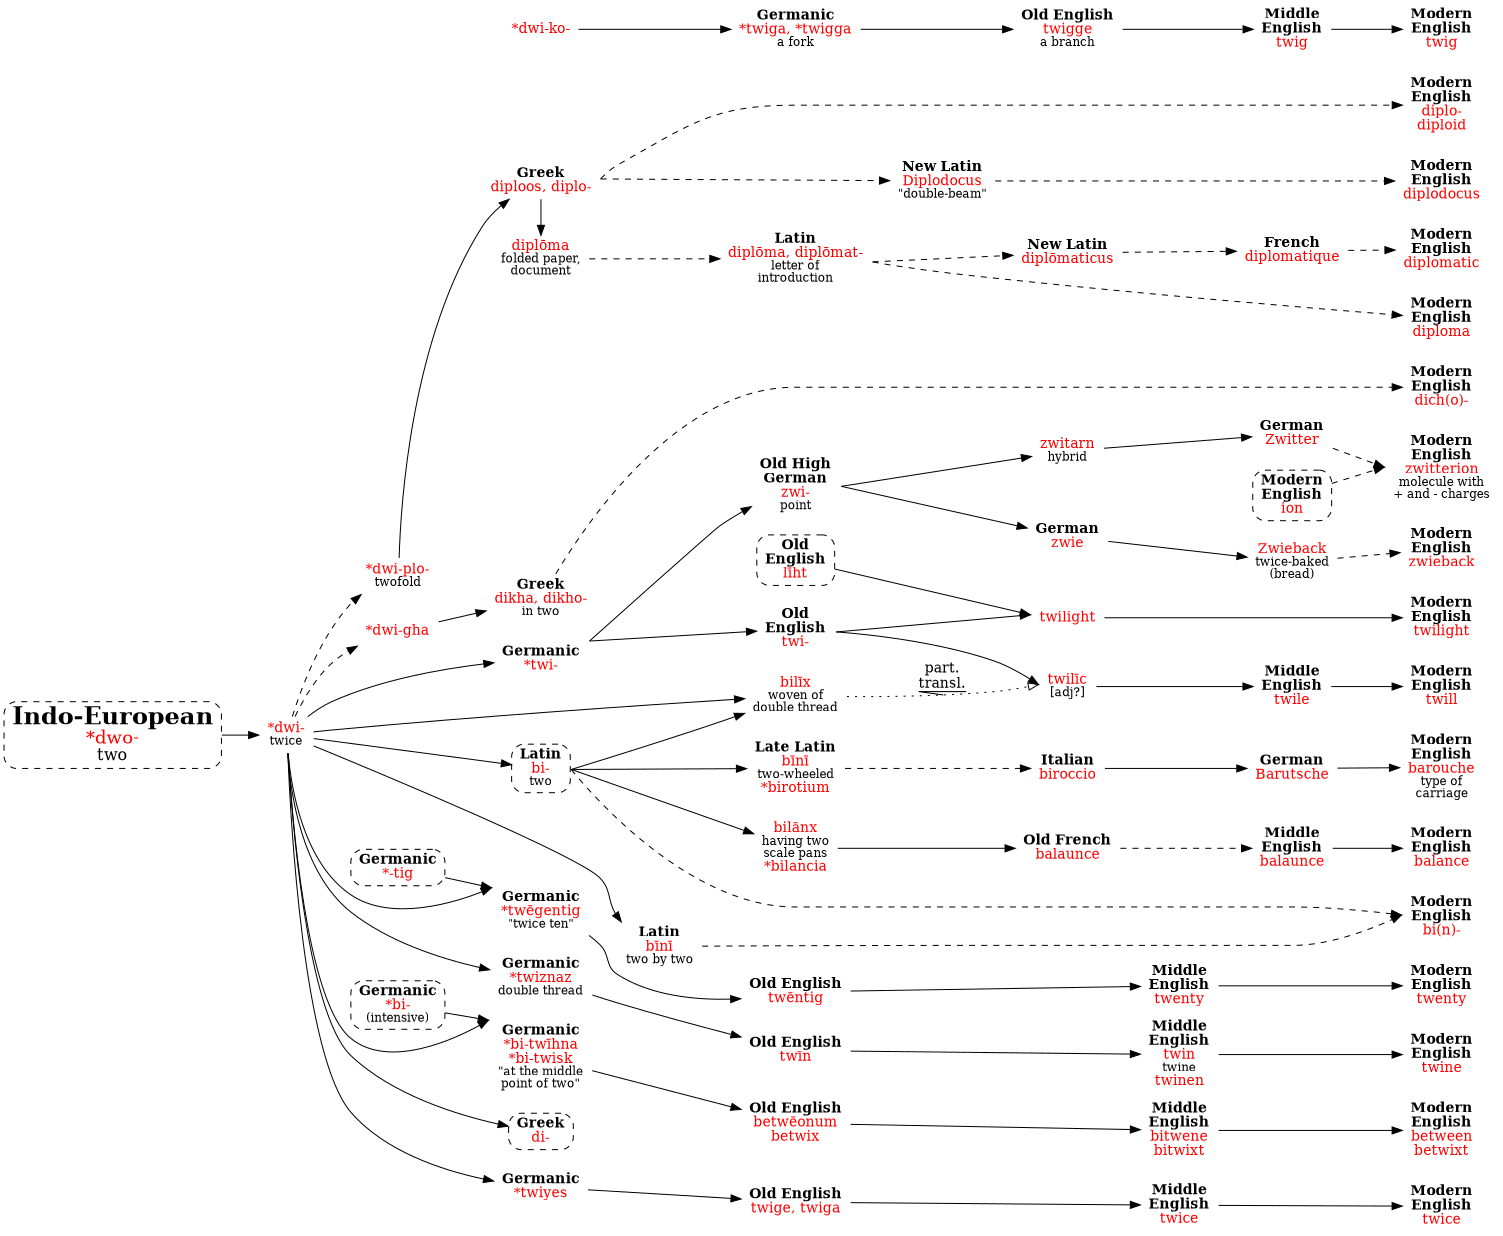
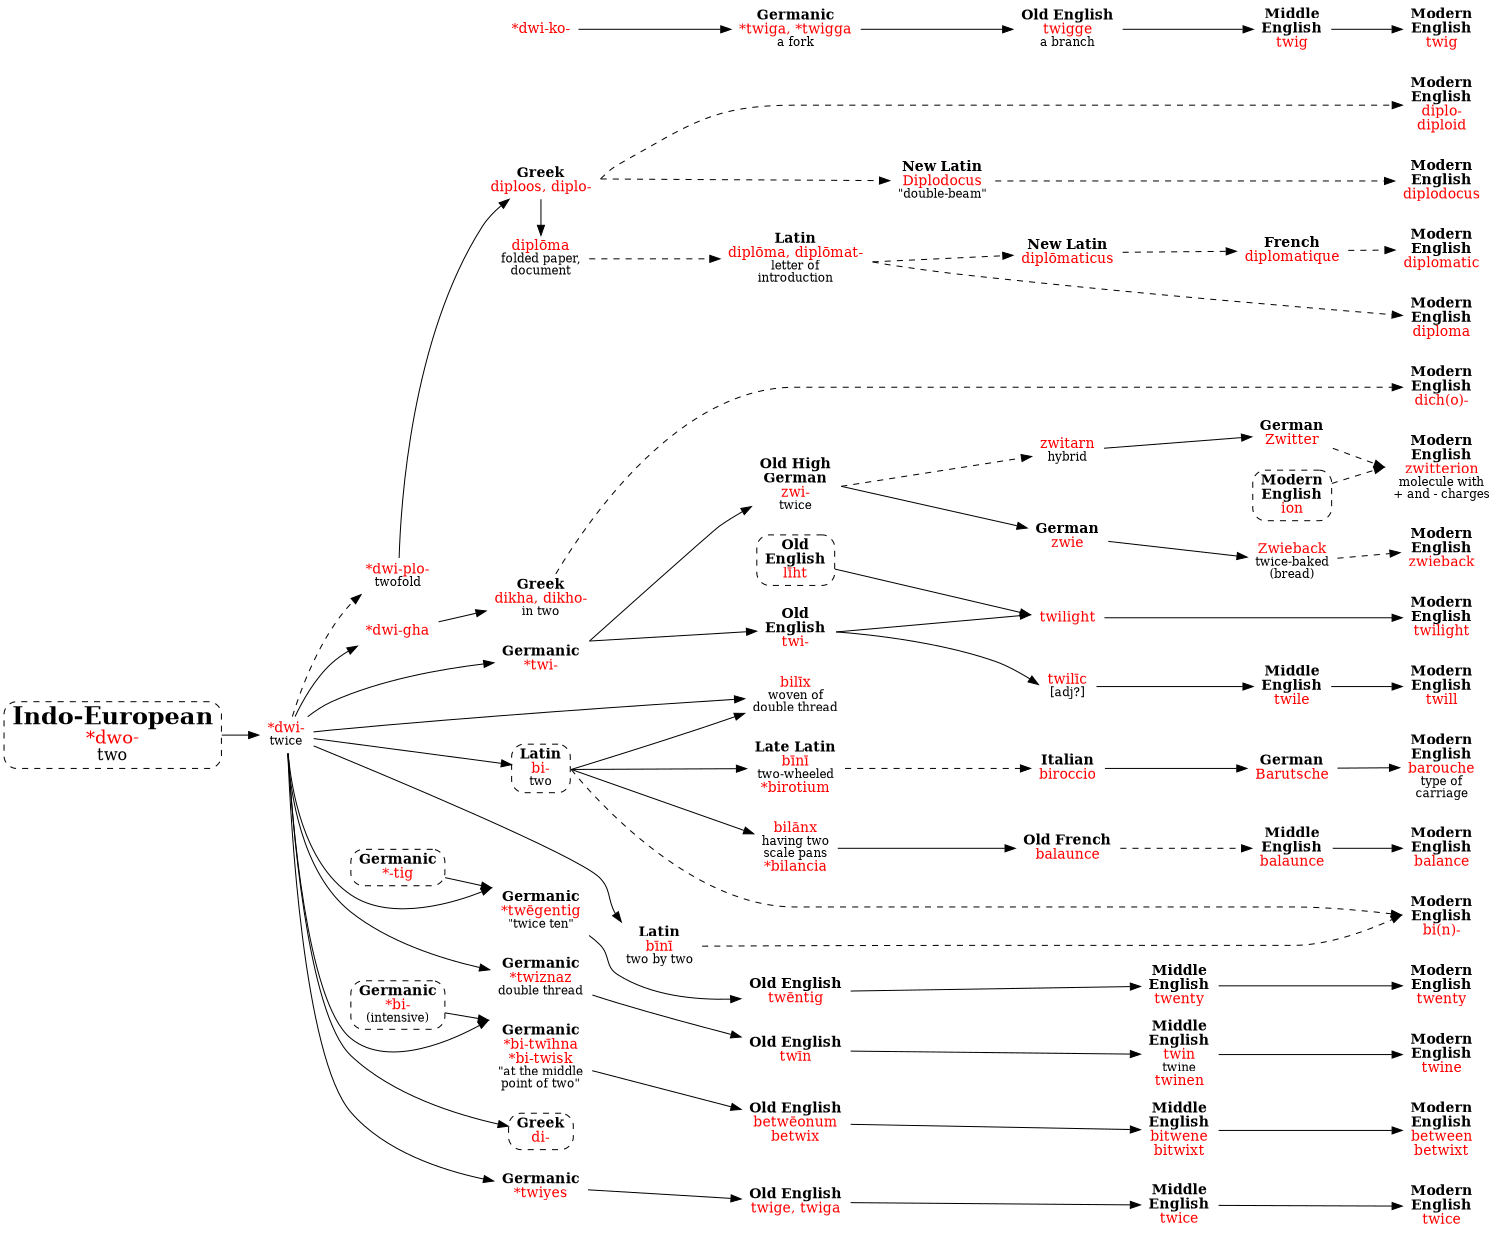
edge "Old High" -> "zwitarn": style solid -> dashed
node "Old High": text "point" -> "twice"
edge "*dwi-" -> "*dwi-gha": style dashed -> solid
edge "bilīx" -> "twilīc": removed, label "part. transl."
